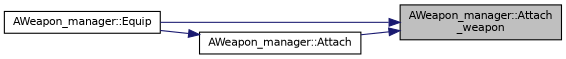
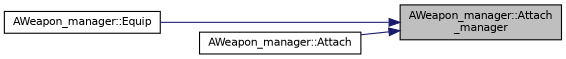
node "AWeapon_manager::Attach _weapon": label "AWeapon_manager::Attach _weapon" -> "AWeapon_manager::Attach _manager"
edge "AWeapon_manager::Equip" -> "AWeapon_manager::Attach": removed
